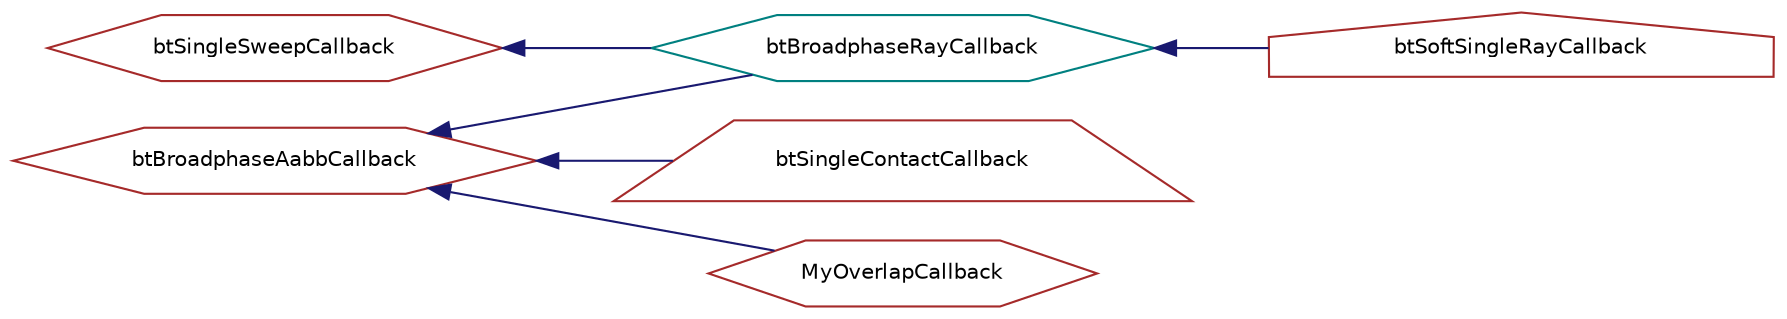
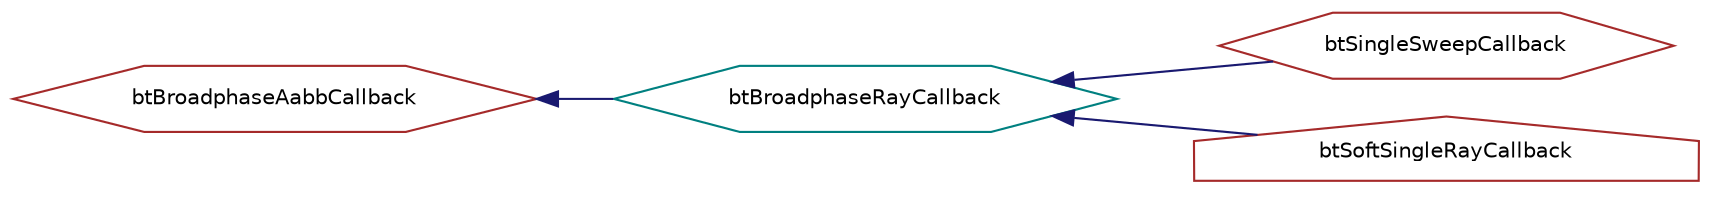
edge "btBroadphaseRayCallback" -> "btSingleSweepCallback": reversed
node "btSingleContactCallback": removed
node "MyOverlapCallback": removed
